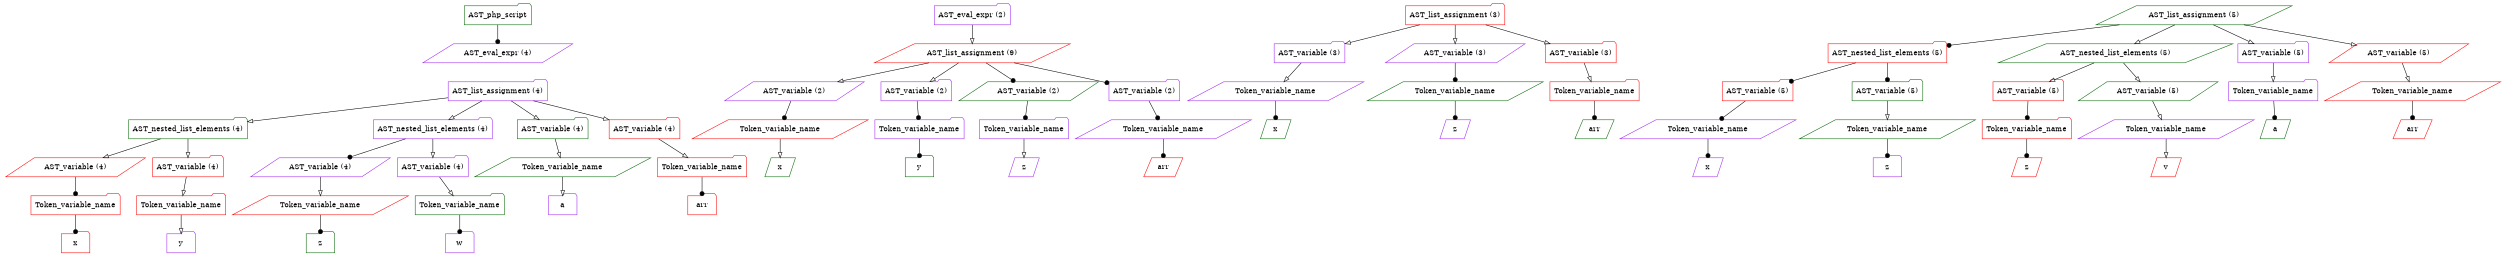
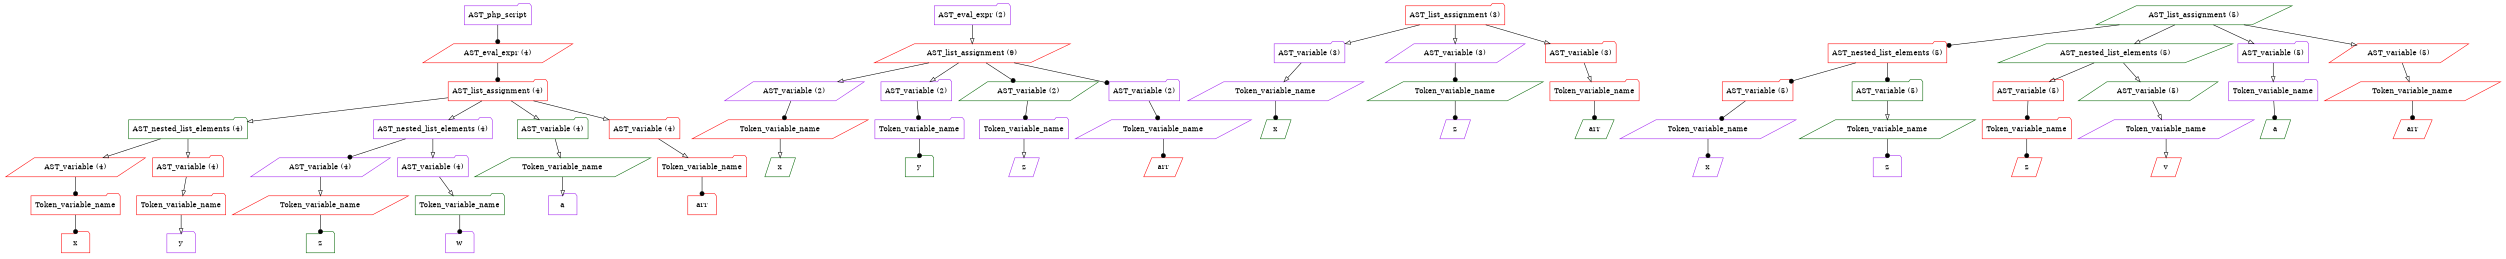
node "AST_php_script": color darkgreen -> purple
node "AST_eval_expr (4)": color purple -> red
edge "AST_eval_expr (4)" -> "AST_list_assignment (4)": added
node "AST_list_assignment (4)": color purple -> red
